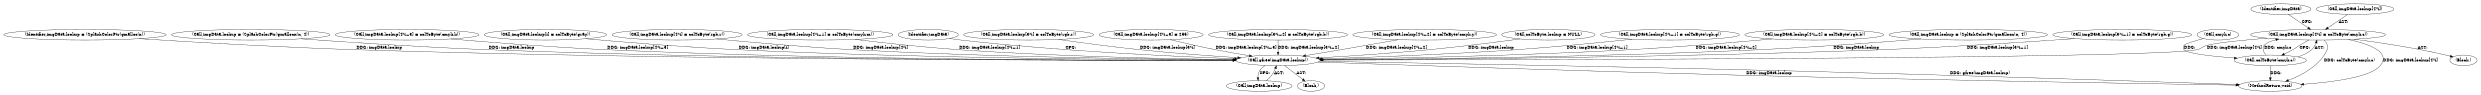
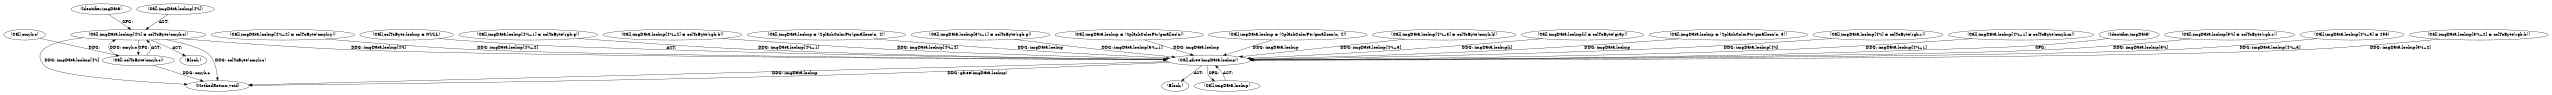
node "(Identifier,imgData.lookup = (SplashColorPtr)gmalloc(n))": label "(Identifier,imgData.lookup = (SplashColorPtr)gmalloc(n))" -> "(Call,imgData.lookup = (SplashColorPtr)gmalloc(n))"
node "(Call,imgData.lookup = (SplashColorPtr)gmallocn(n, 3))": added
edge "(Call,colToByte.lookup = NULL)" -> "(Call,gfree(imgData.lookup))": label "DDG: imgData.lookup" -> "AST: "
edge "(Call,colToByte(cmyk.c))" -> "(MethodReturn,void)": label "DDG: " -> "DDG: cmyk.c"
